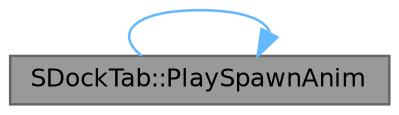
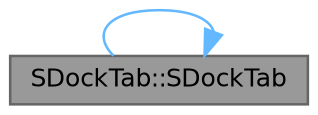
node "SDockTab::PlaySpawnAnim": label "SDockTab::PlaySpawnAnim" -> "SDockTab::SDockTab"
